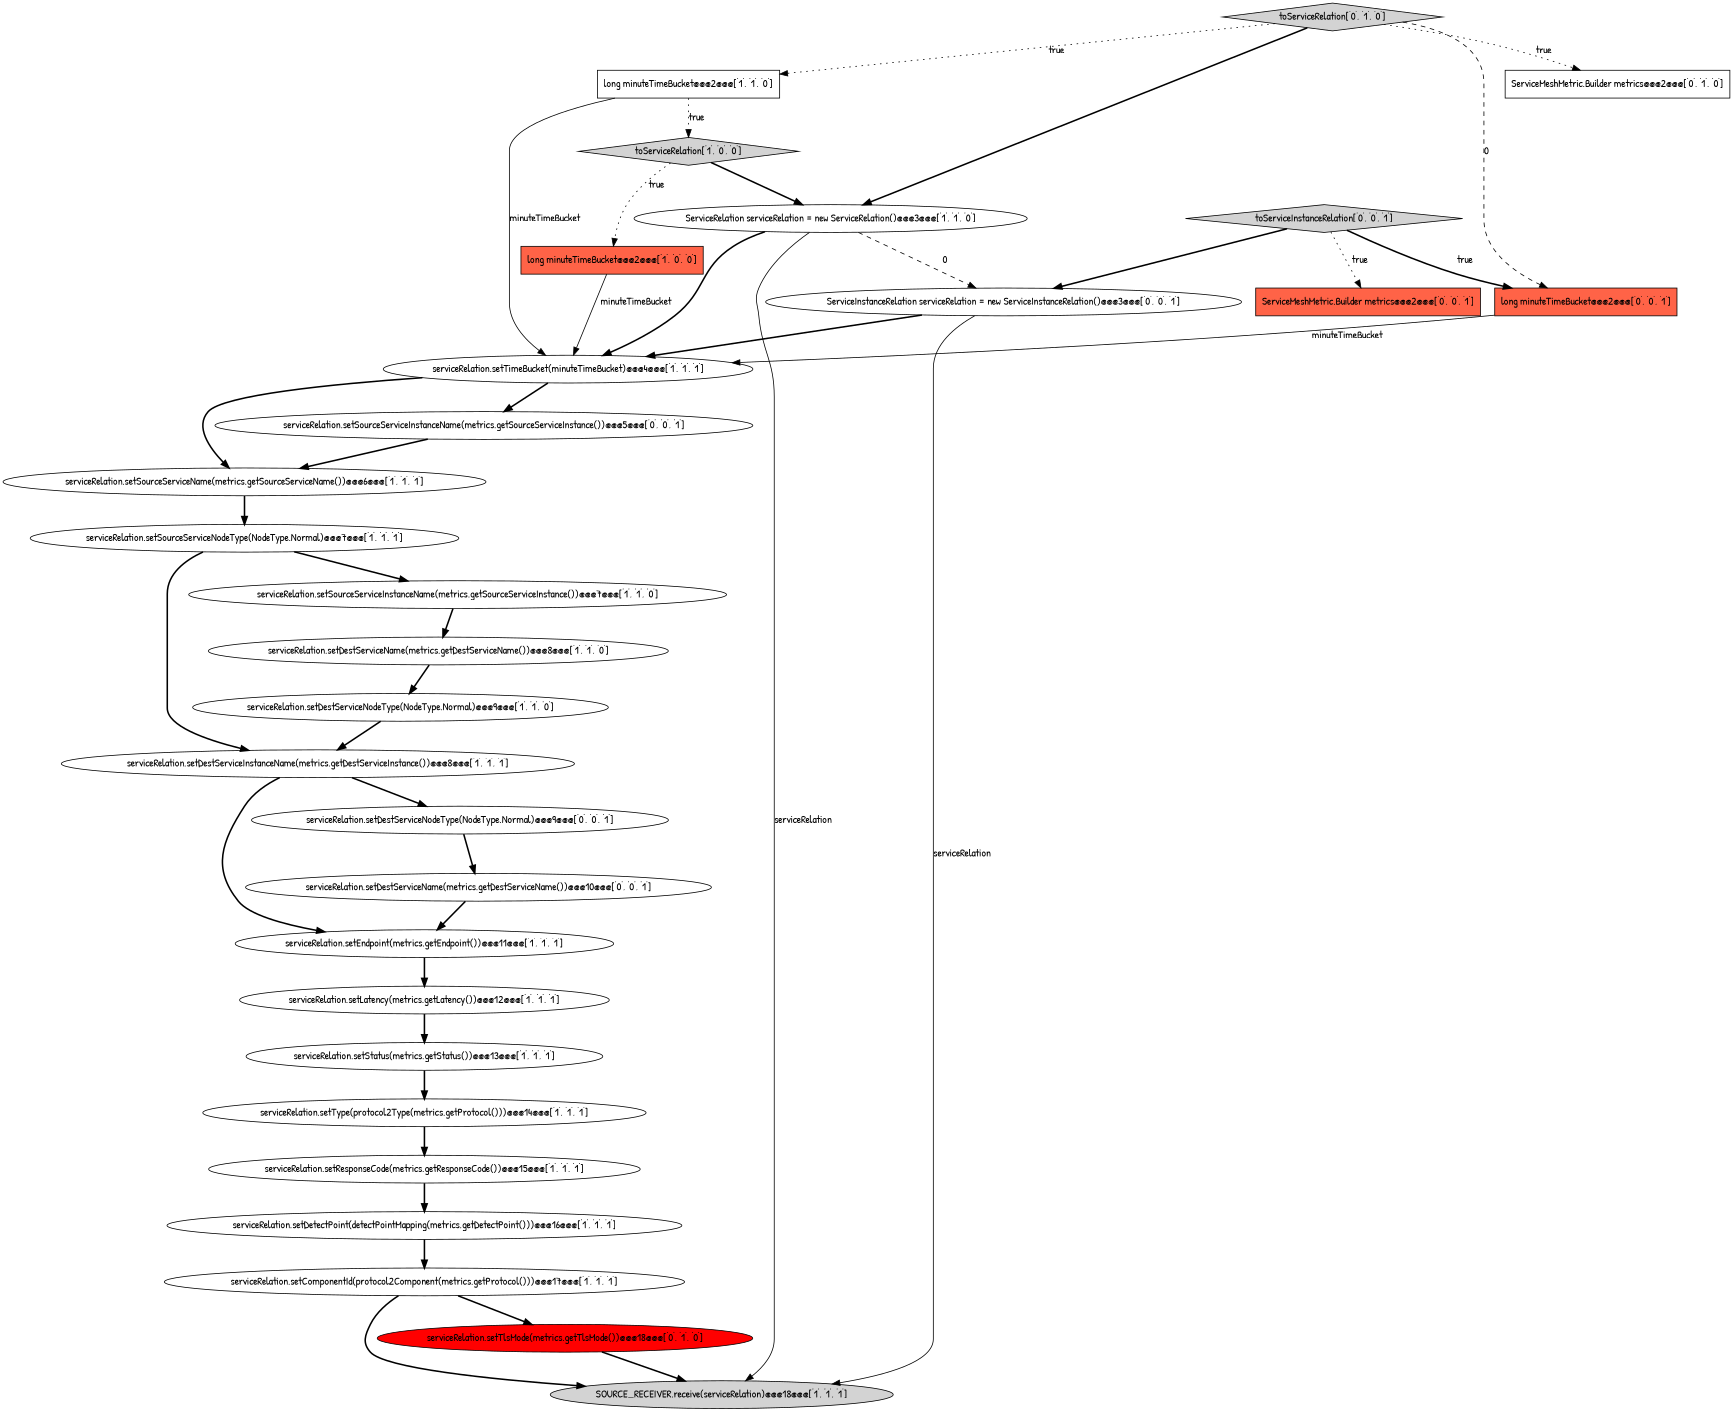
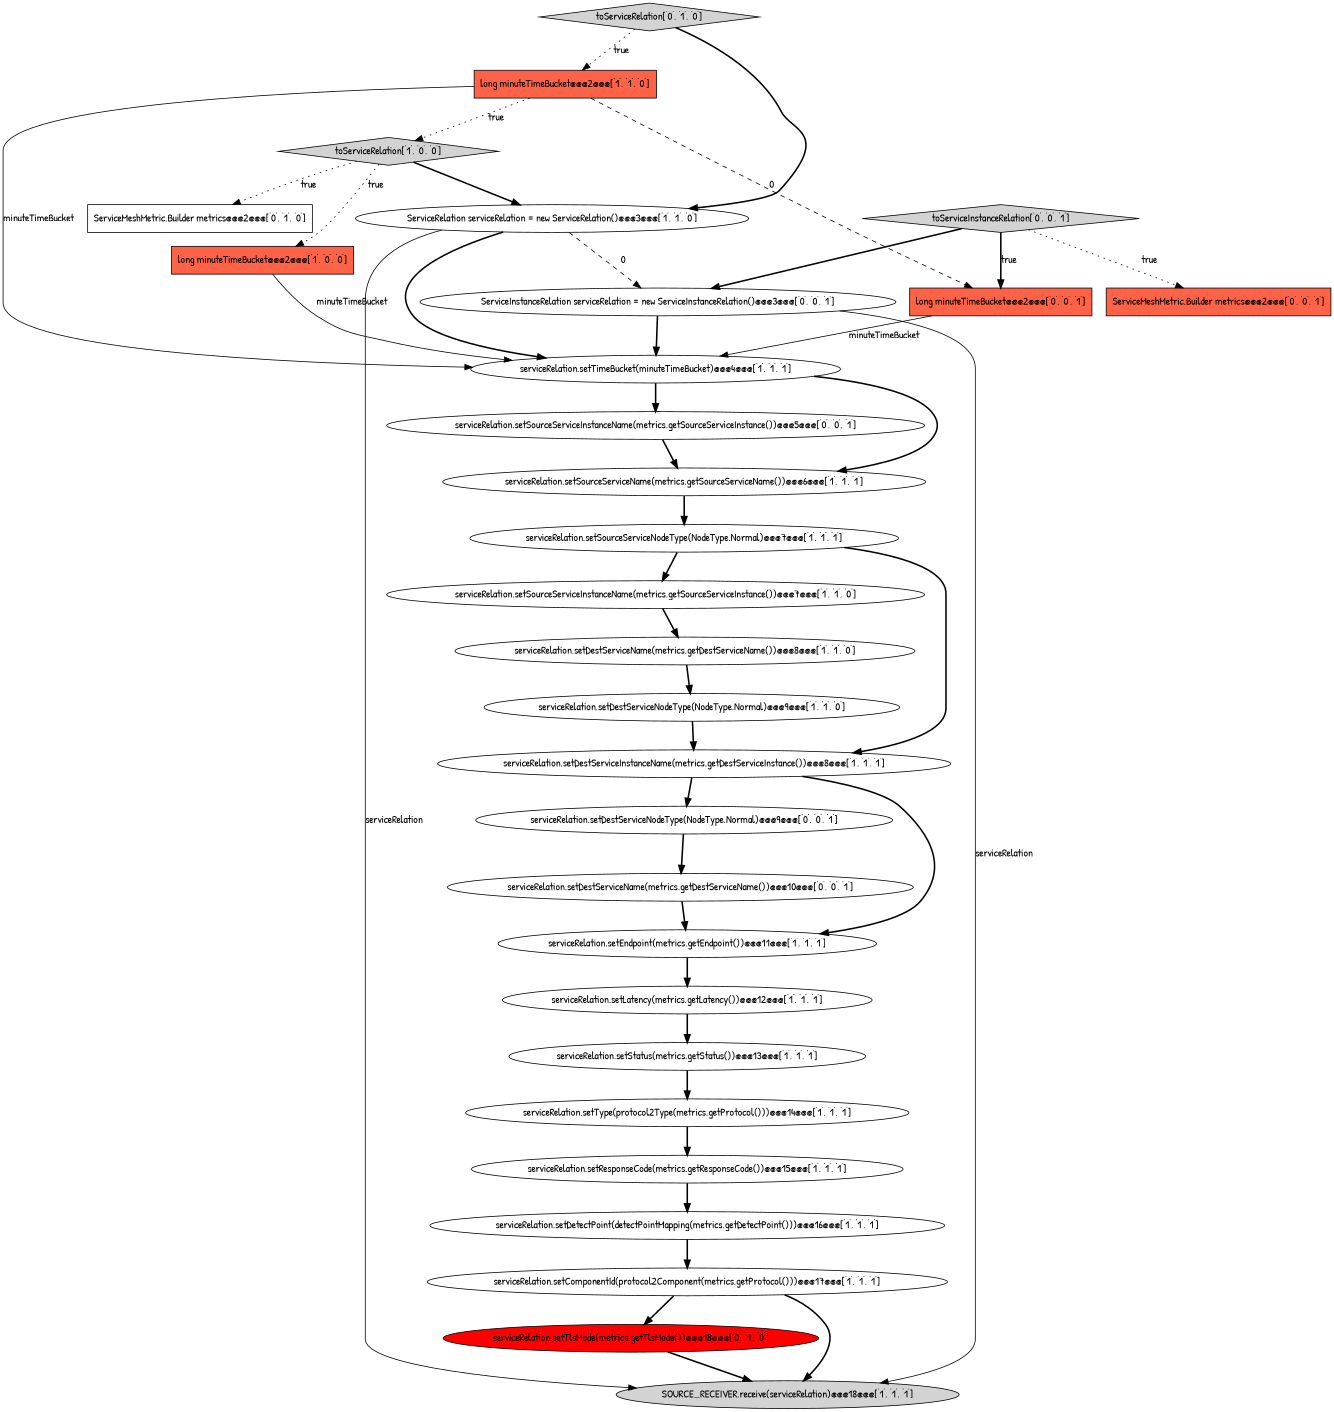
edge "toServiceRelation['0', '1', '0']" -> "ServiceMeshMetric.Builder metrics@@@2@@@['0', '1', '0']": now "toServiceRelation['1', '0', '0']" -> "ServiceMeshMetric.Builder metrics@@@2@@@['0', '1', '0']"
node "long minuteTimeBucket@@@2@@@['1', '1', '0']": fillcolor white -> tomato
edge "toServiceRelation['0', '1', '0']" -> "long minuteTimeBucket@@@2@@@['0', '0', '1']": now "long minuteTimeBucket@@@2@@@['1', '1', '0']" -> "long minuteTimeBucket@@@2@@@['0', '0', '1']"
